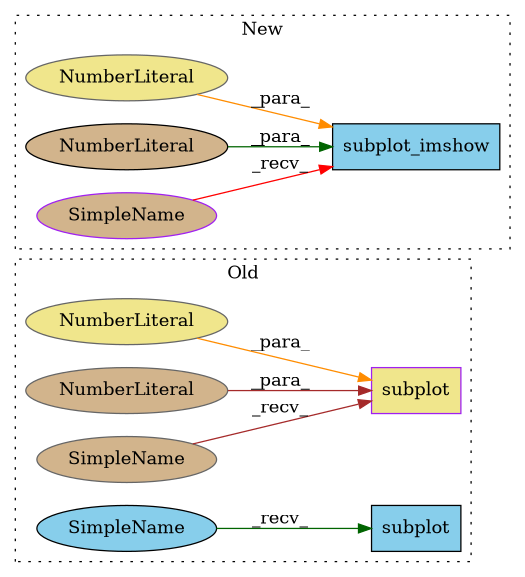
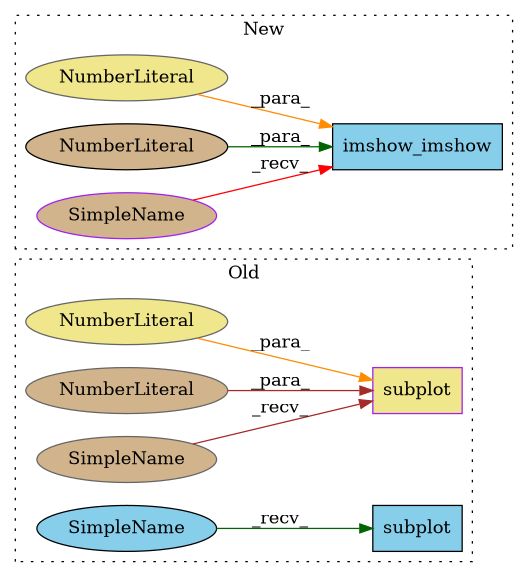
node "subplot_imshow": label "subplot_imshow" -> "imshow_imshow"
